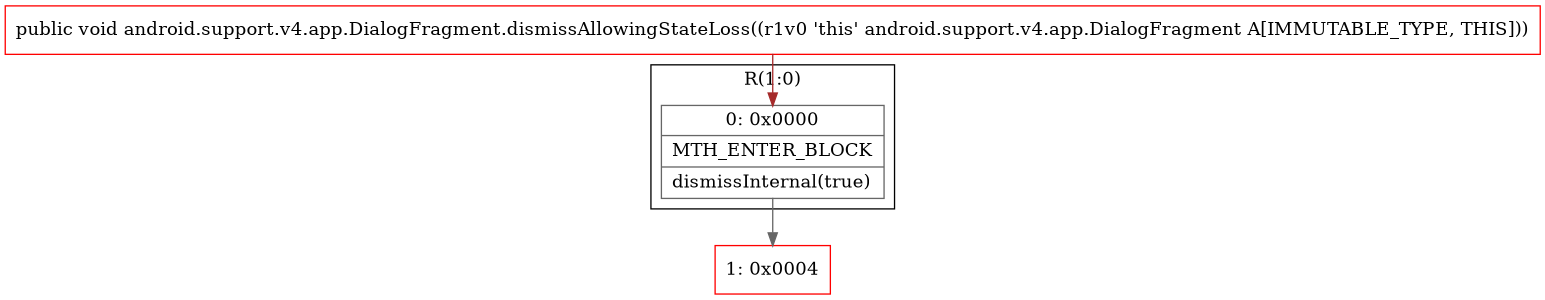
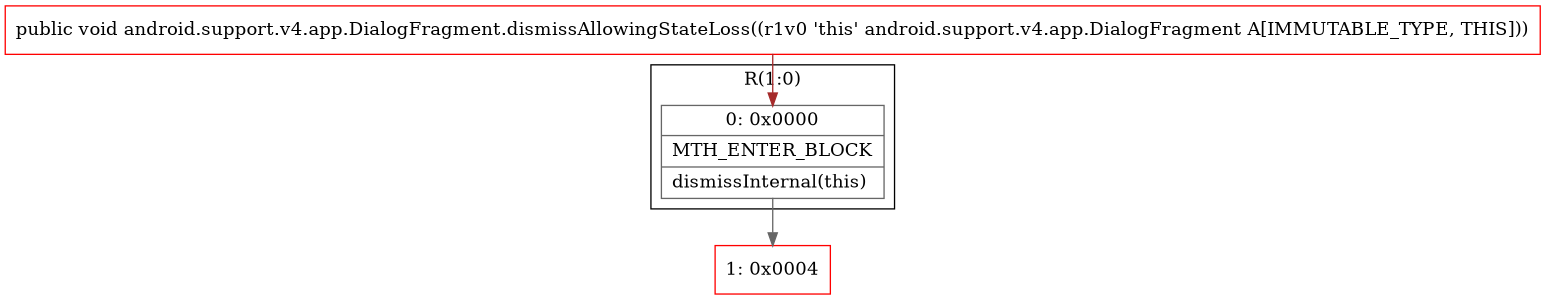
node "0: 0x0000": text "dismissInternal(true)" -> "dismissInternal(this)"
